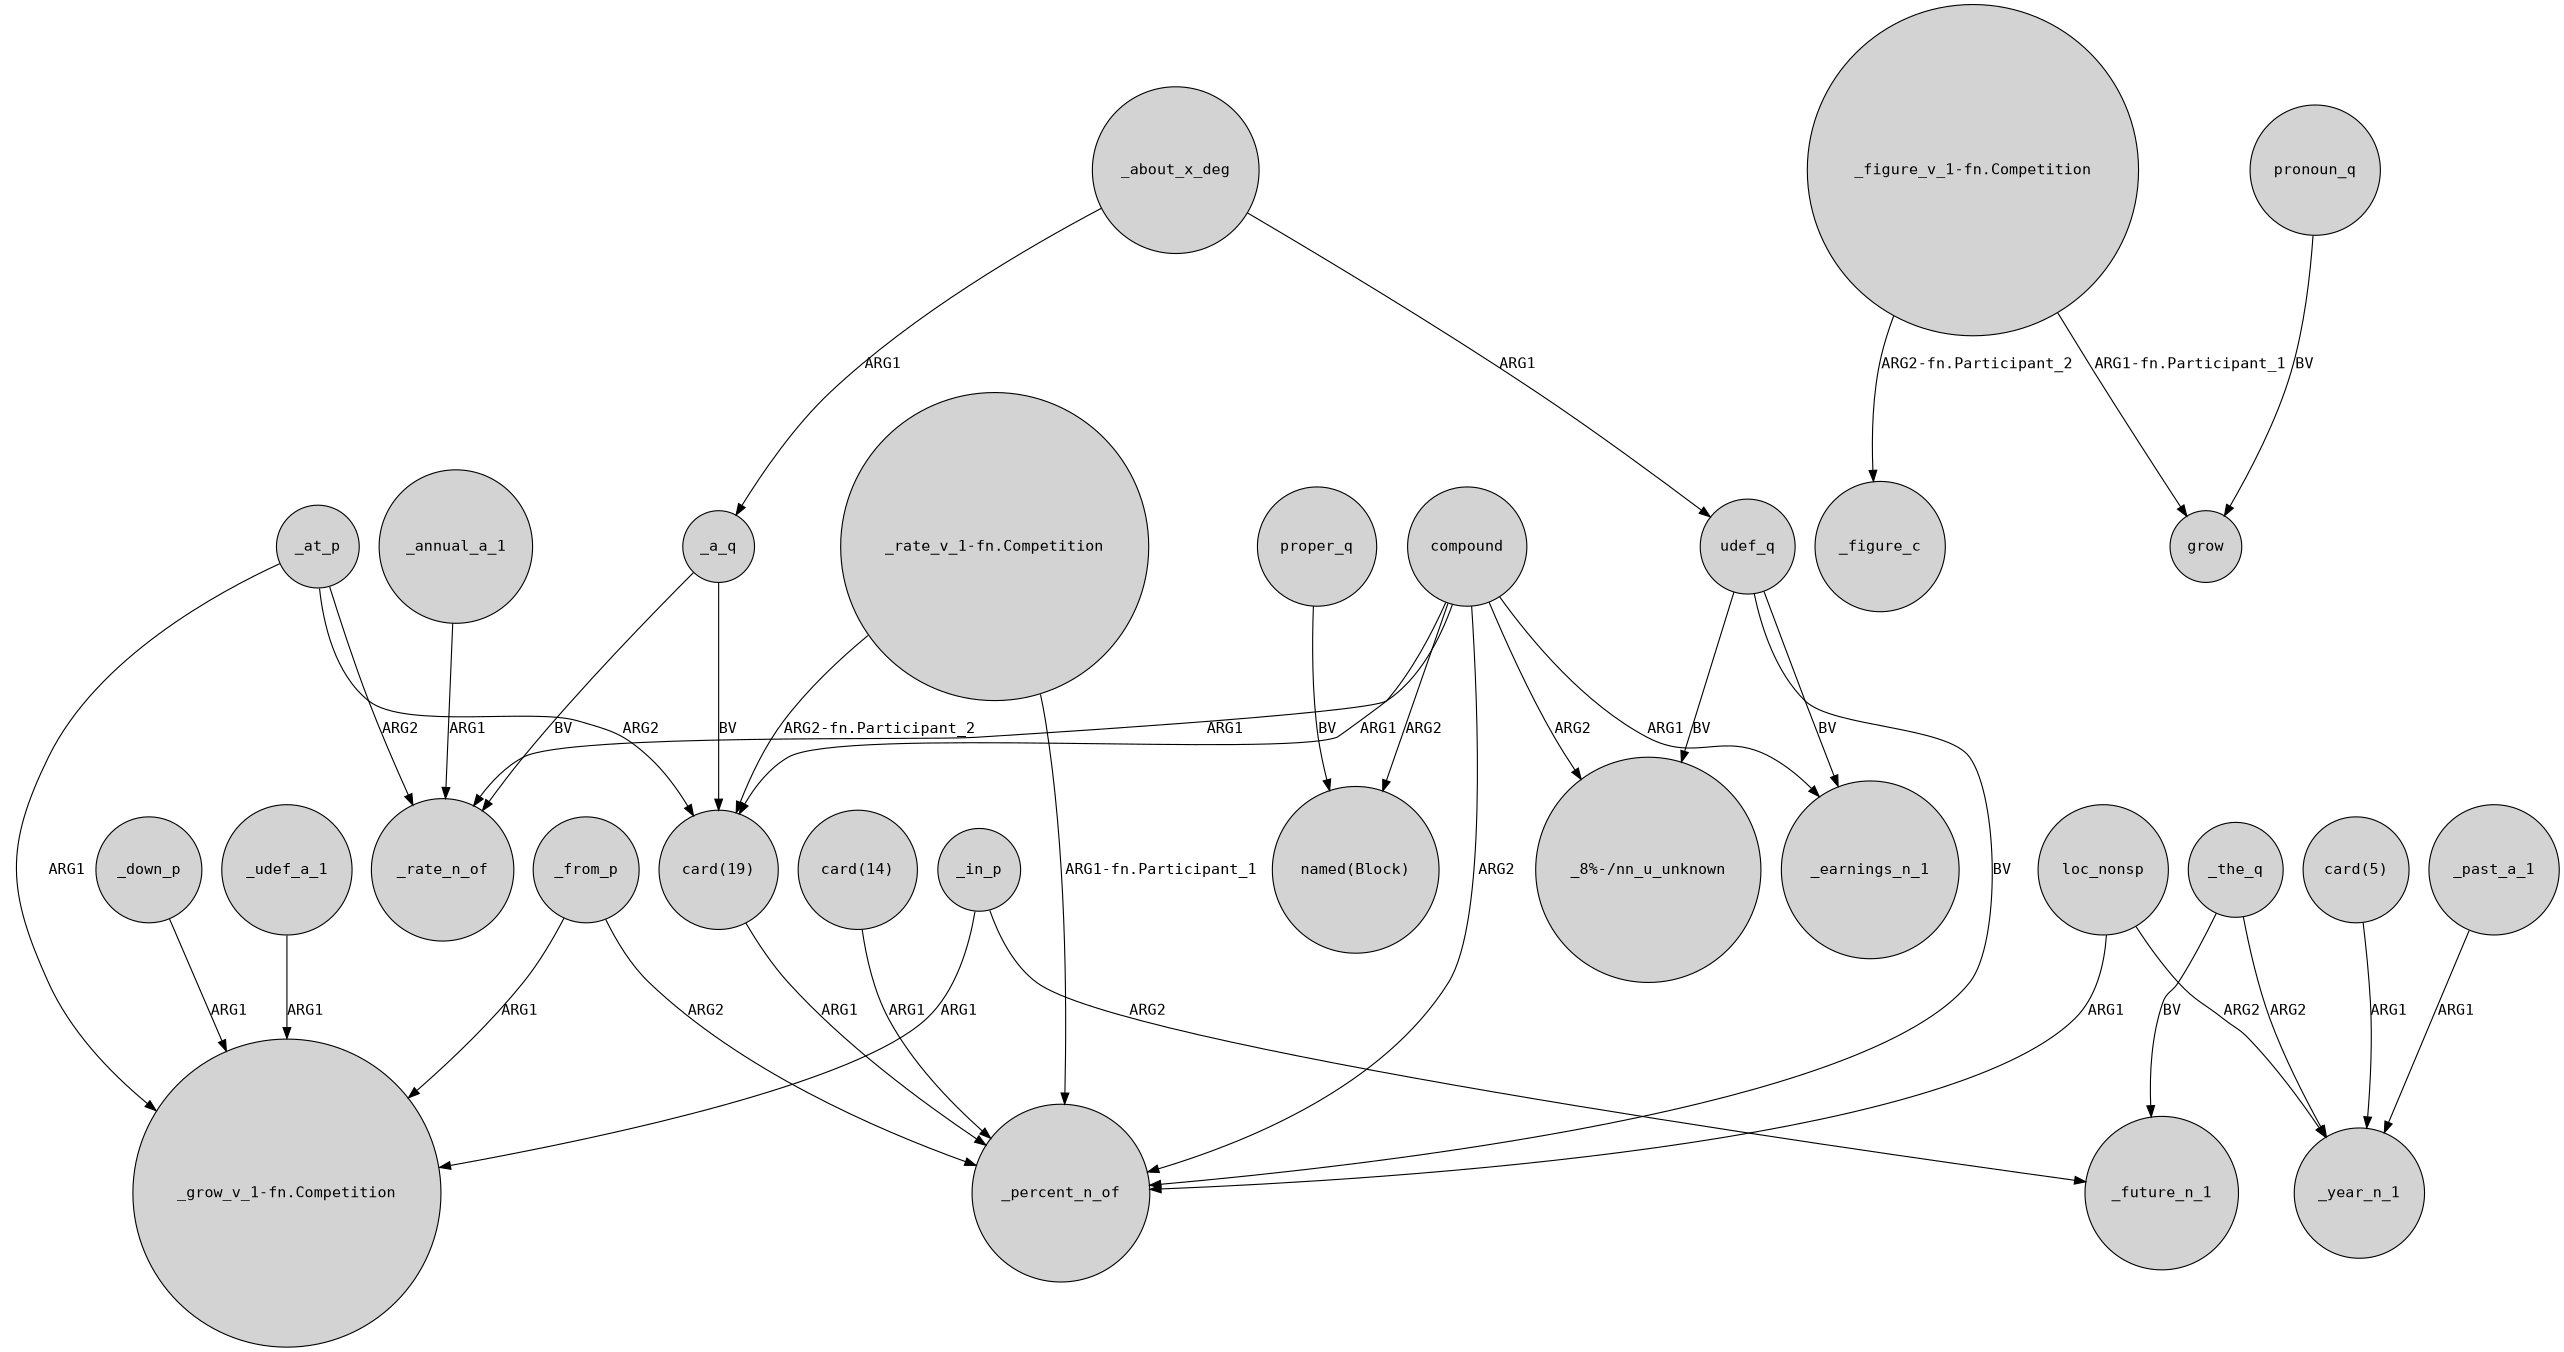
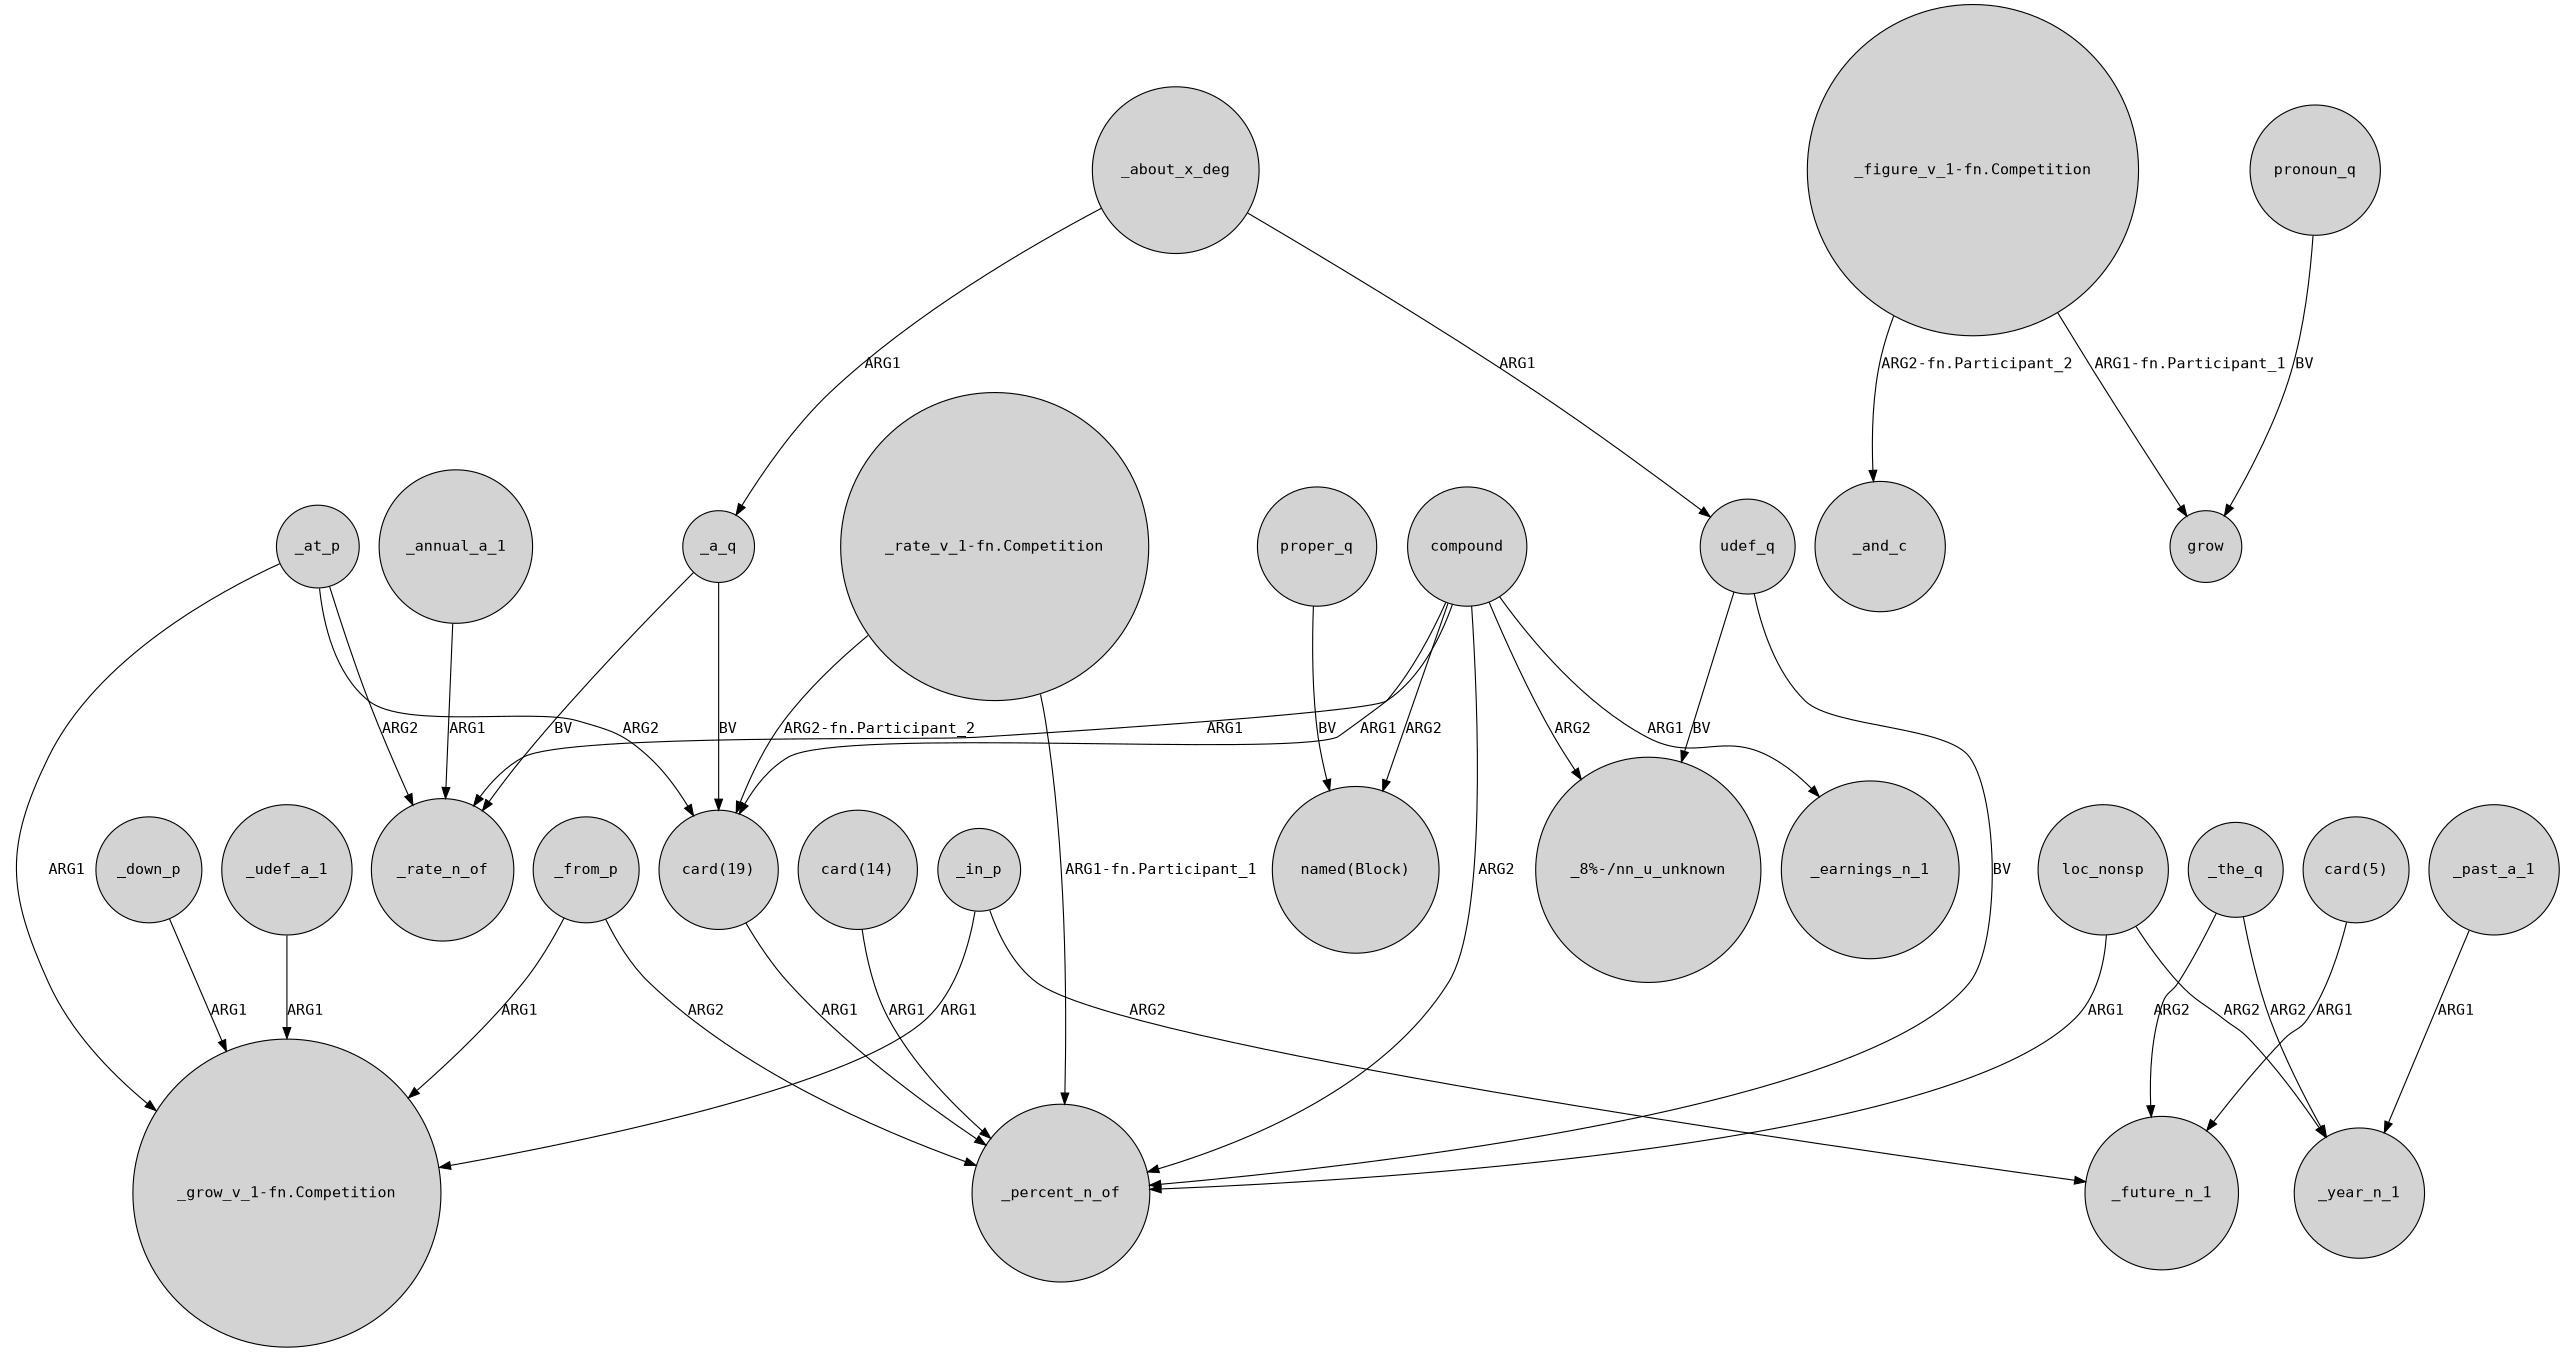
node "_figure_c": label "_figure_c" -> "_and_c"
edge "udef_q" -> "_earnings_n_1": removed, label "BV"
edge "_the_q" -> "_future_n_1": label "BV" -> "ARG2"
edge "card(5)" -> "_year_n_1": now "card(5)" -> "_future_n_1"
